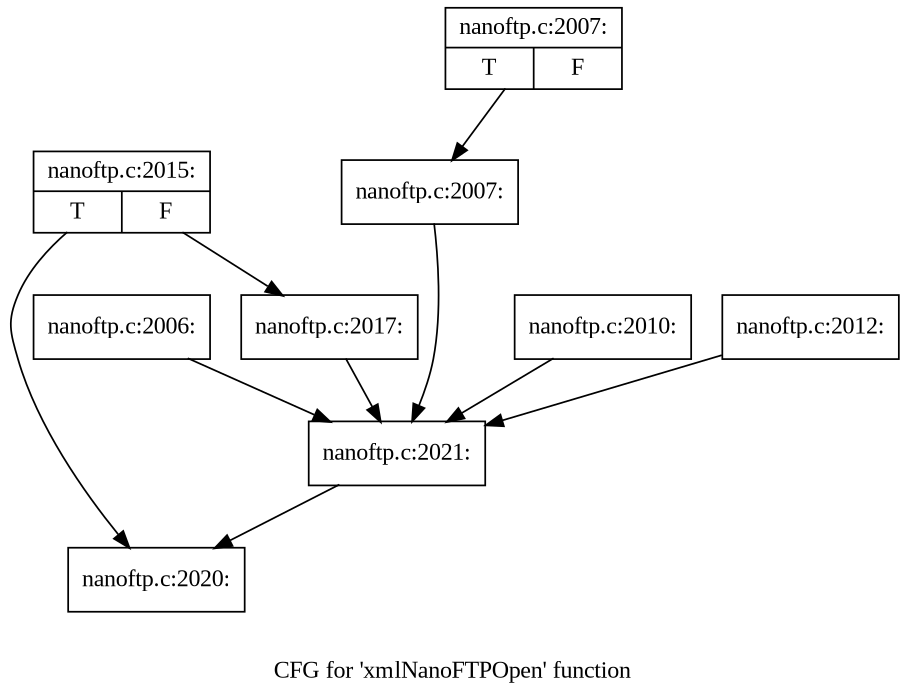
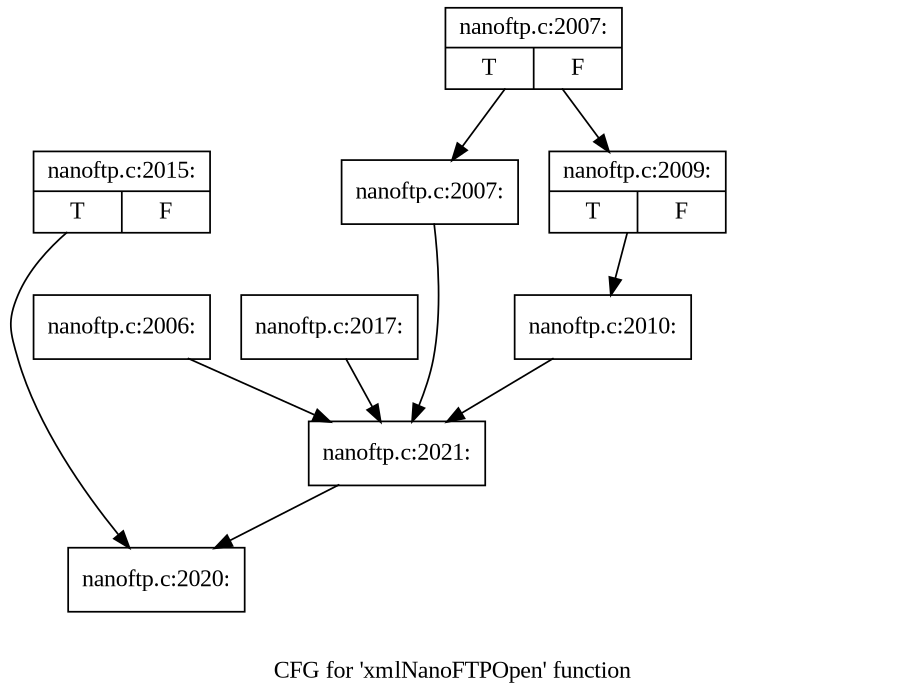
node "nanoftp.c:2009:": added
edge "nanoftp.c:2015:" -> "nanoftp.c:2017:": removed
node "nanoftp.c:2012:": removed
